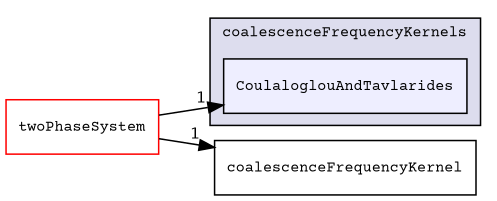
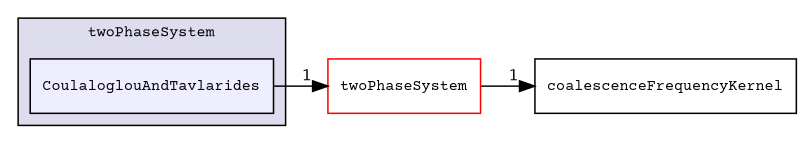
cluster "coalescenceFrequencyKernels": label "coalescenceFrequencyKernels" -> "twoPhaseSystem"
edge "twoPhaseSystem" -> "CoulaloglouAndTavlarides": reversed
